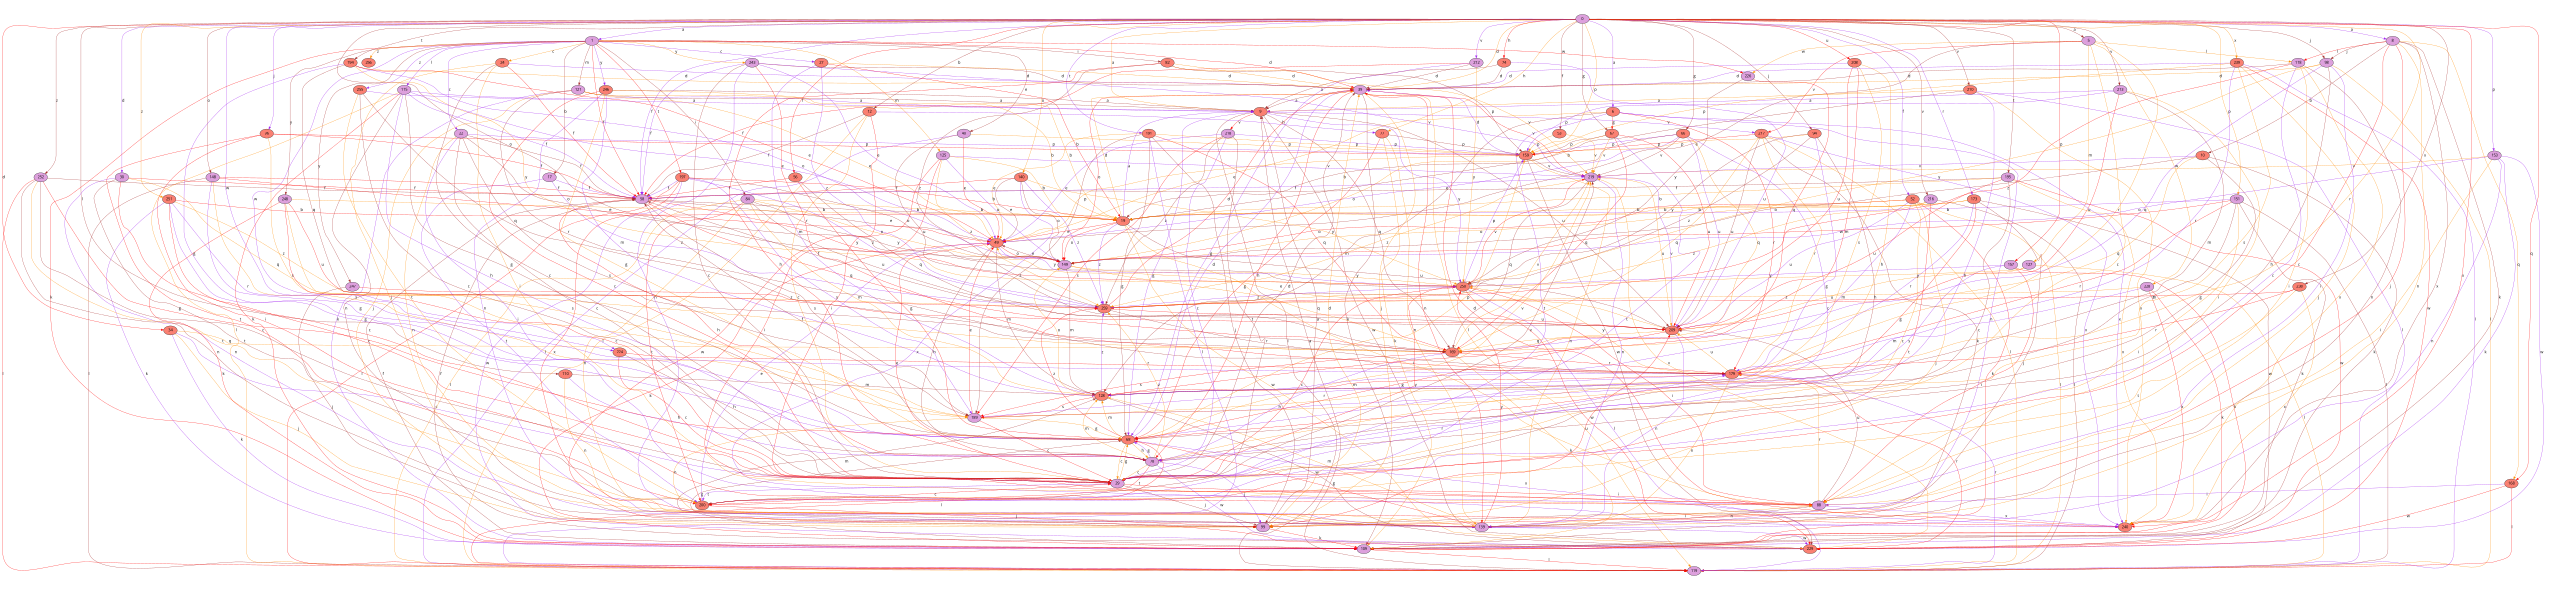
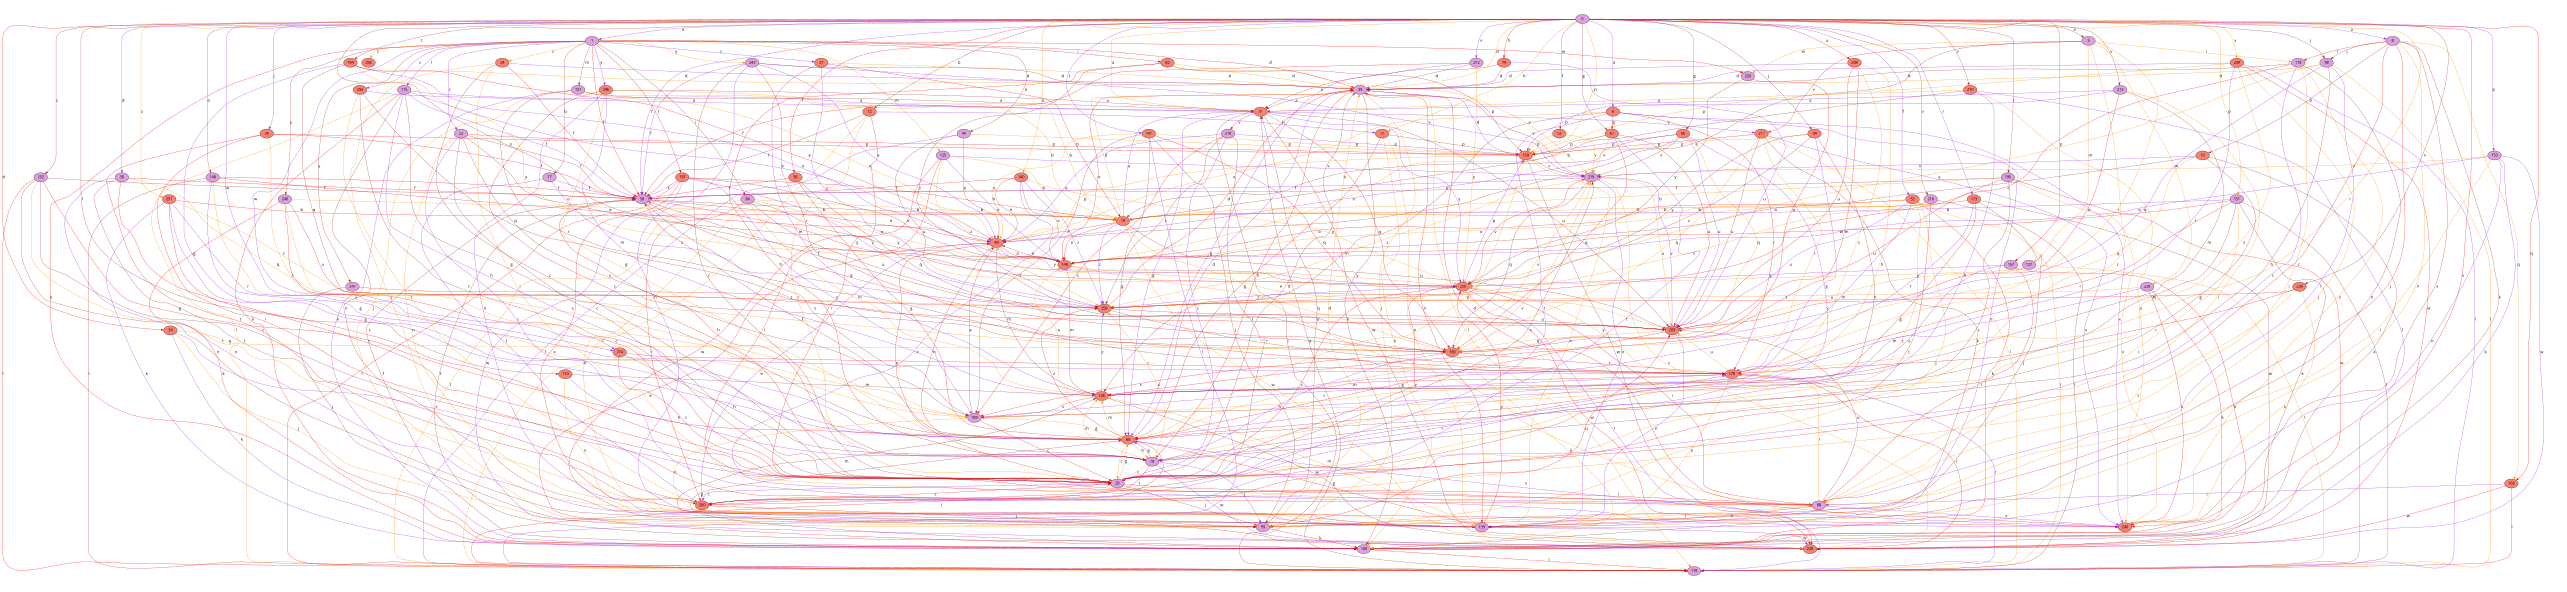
edge "22" -> "159": color purple -> red
node "149": fillcolor plum -> salmon
